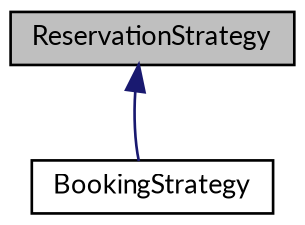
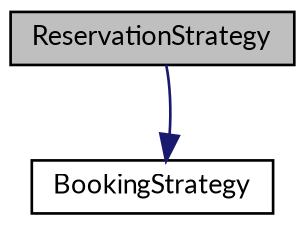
edge "BookingStrategy" -> "ReservationStrategy": reversed
